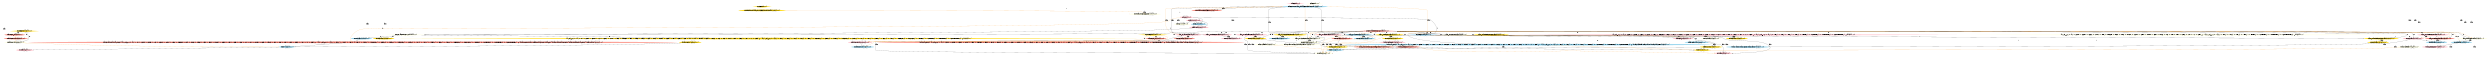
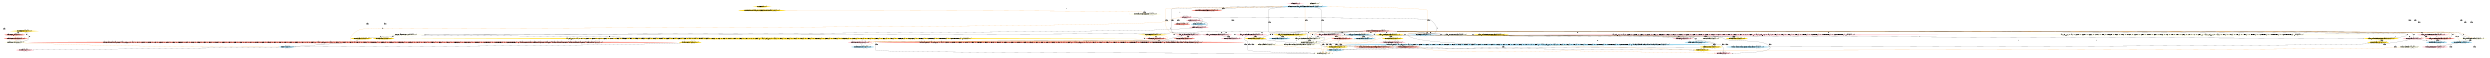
node "setState(575)@@@7@@@['0', '1', '0']": fillcolor lightyellow -> salmon
node "enterOuterAlt(_localctx,1)@@@10@@@['0', '0', '1']": fillcolor skyblue -> gold
